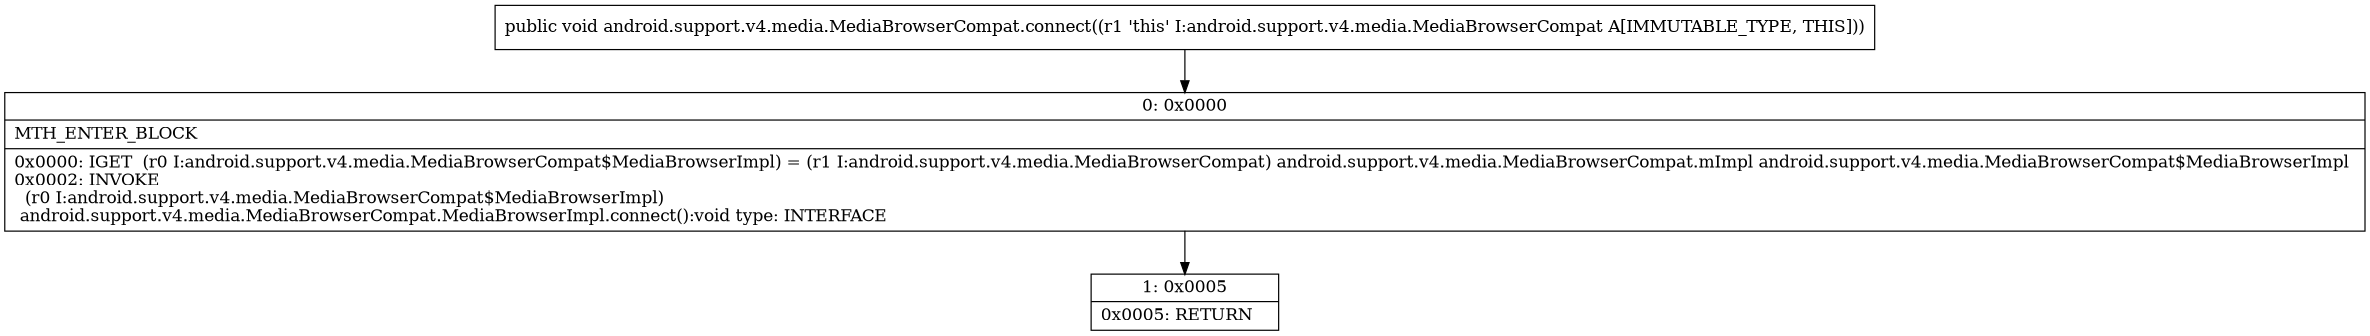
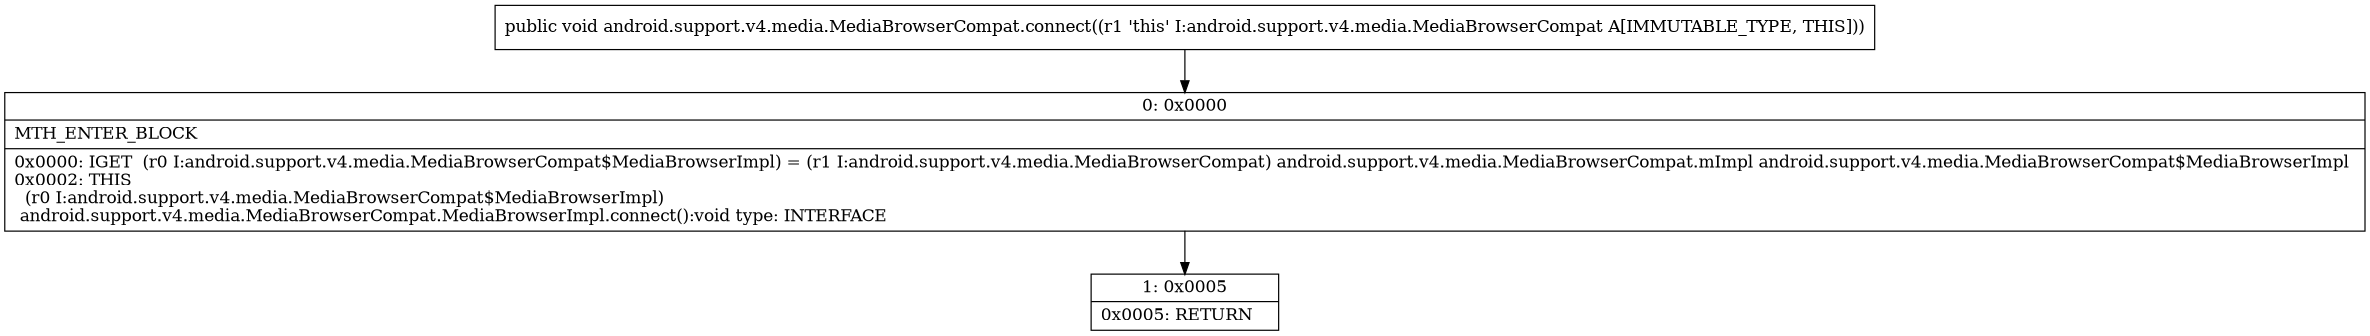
node "0: 0x0000": text "0x0002: INVOKE" -> "0x0002: THIS"
